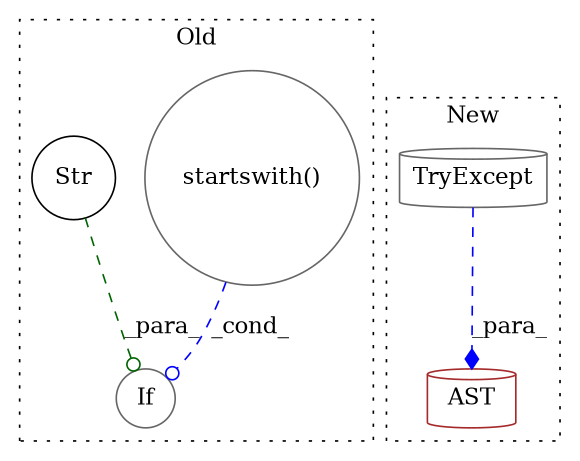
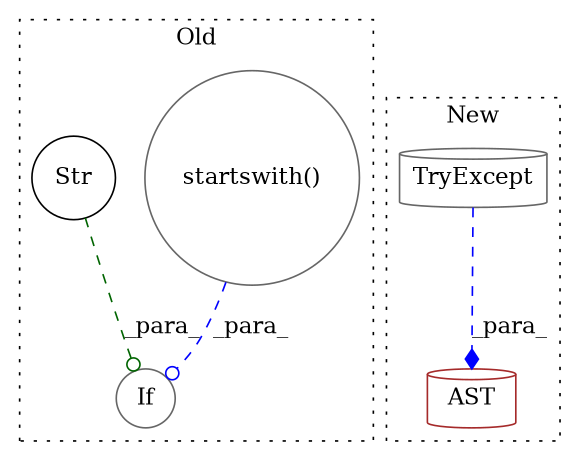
edge "startswith()" -> "If": label "_cond_" -> "_para_"
